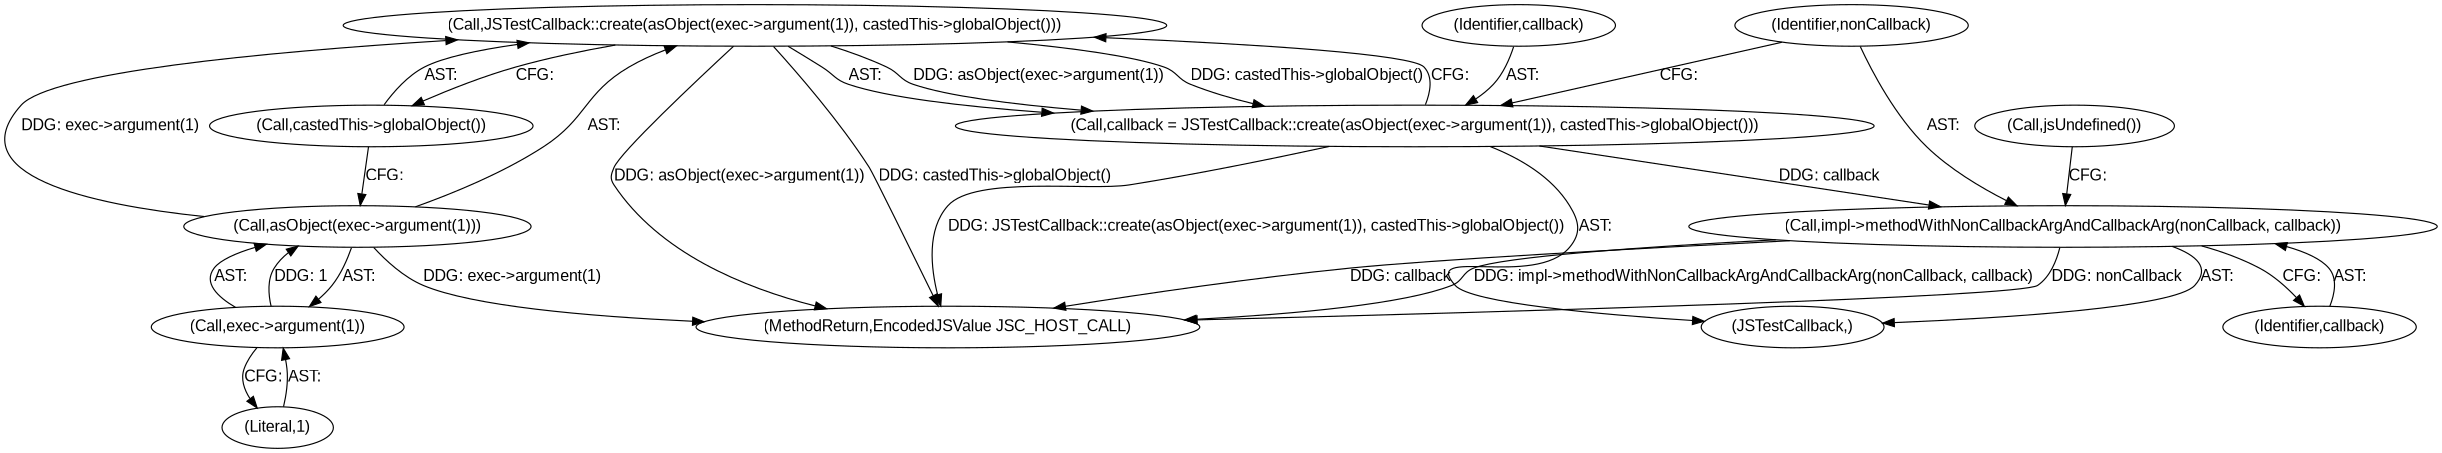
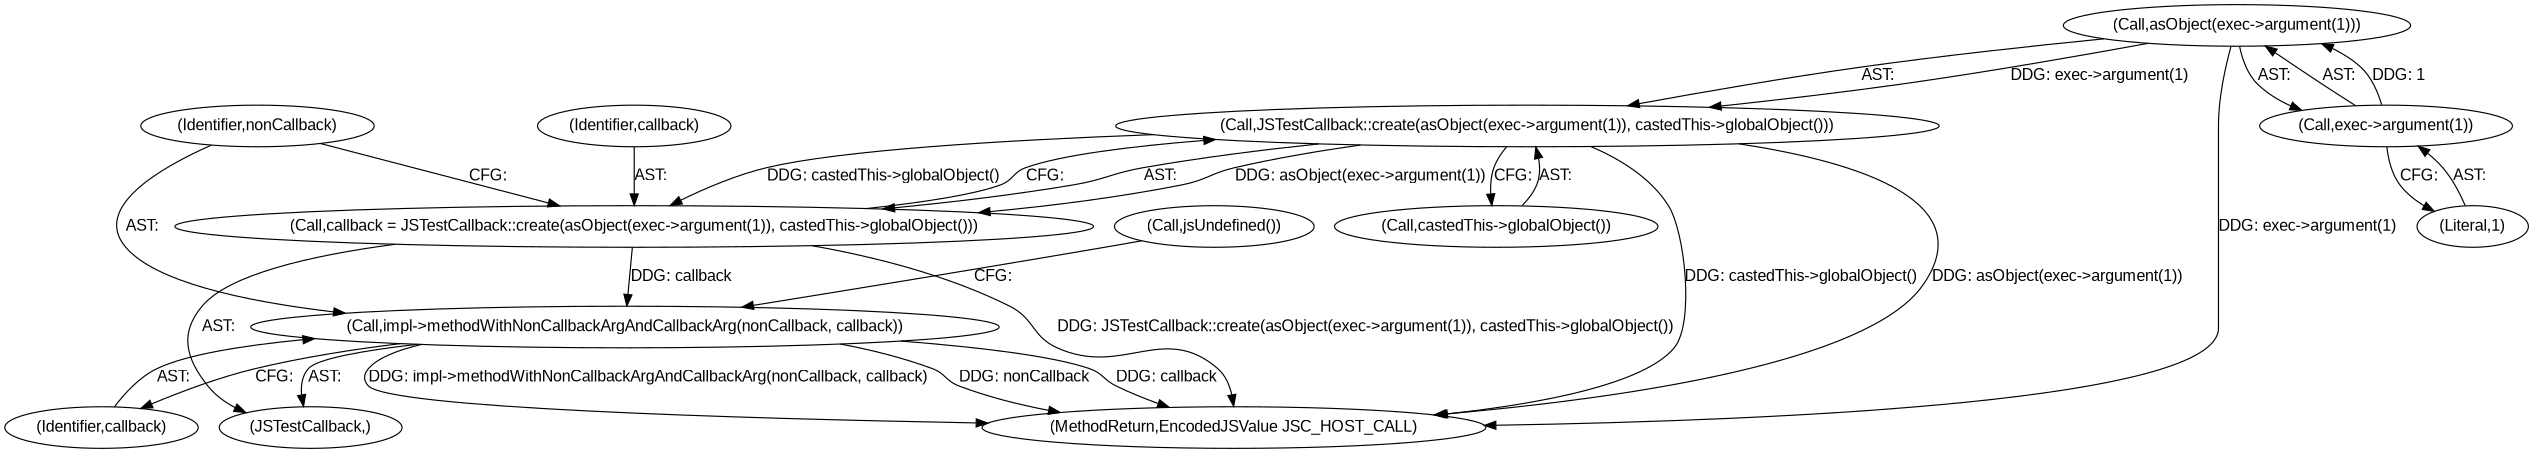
edge "(Call,castedThis->globalObject())" -> "(Call,asObject(exec->argument(1)))": removed, label "CFG:"
